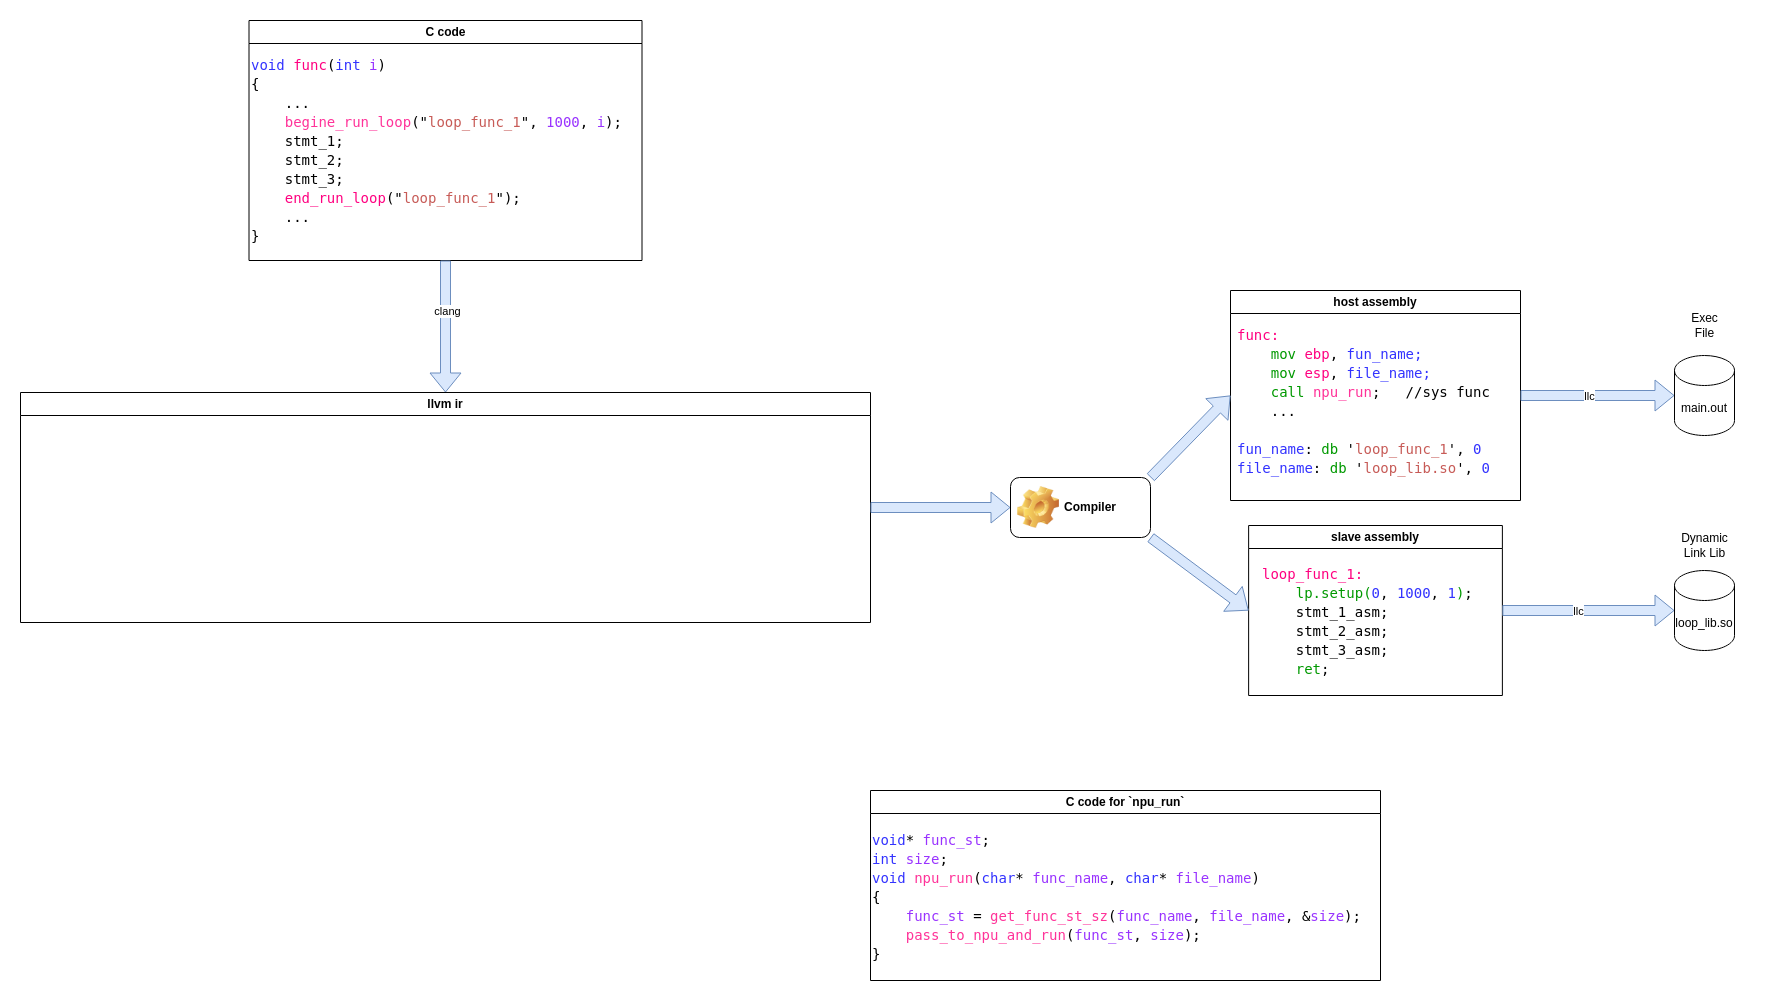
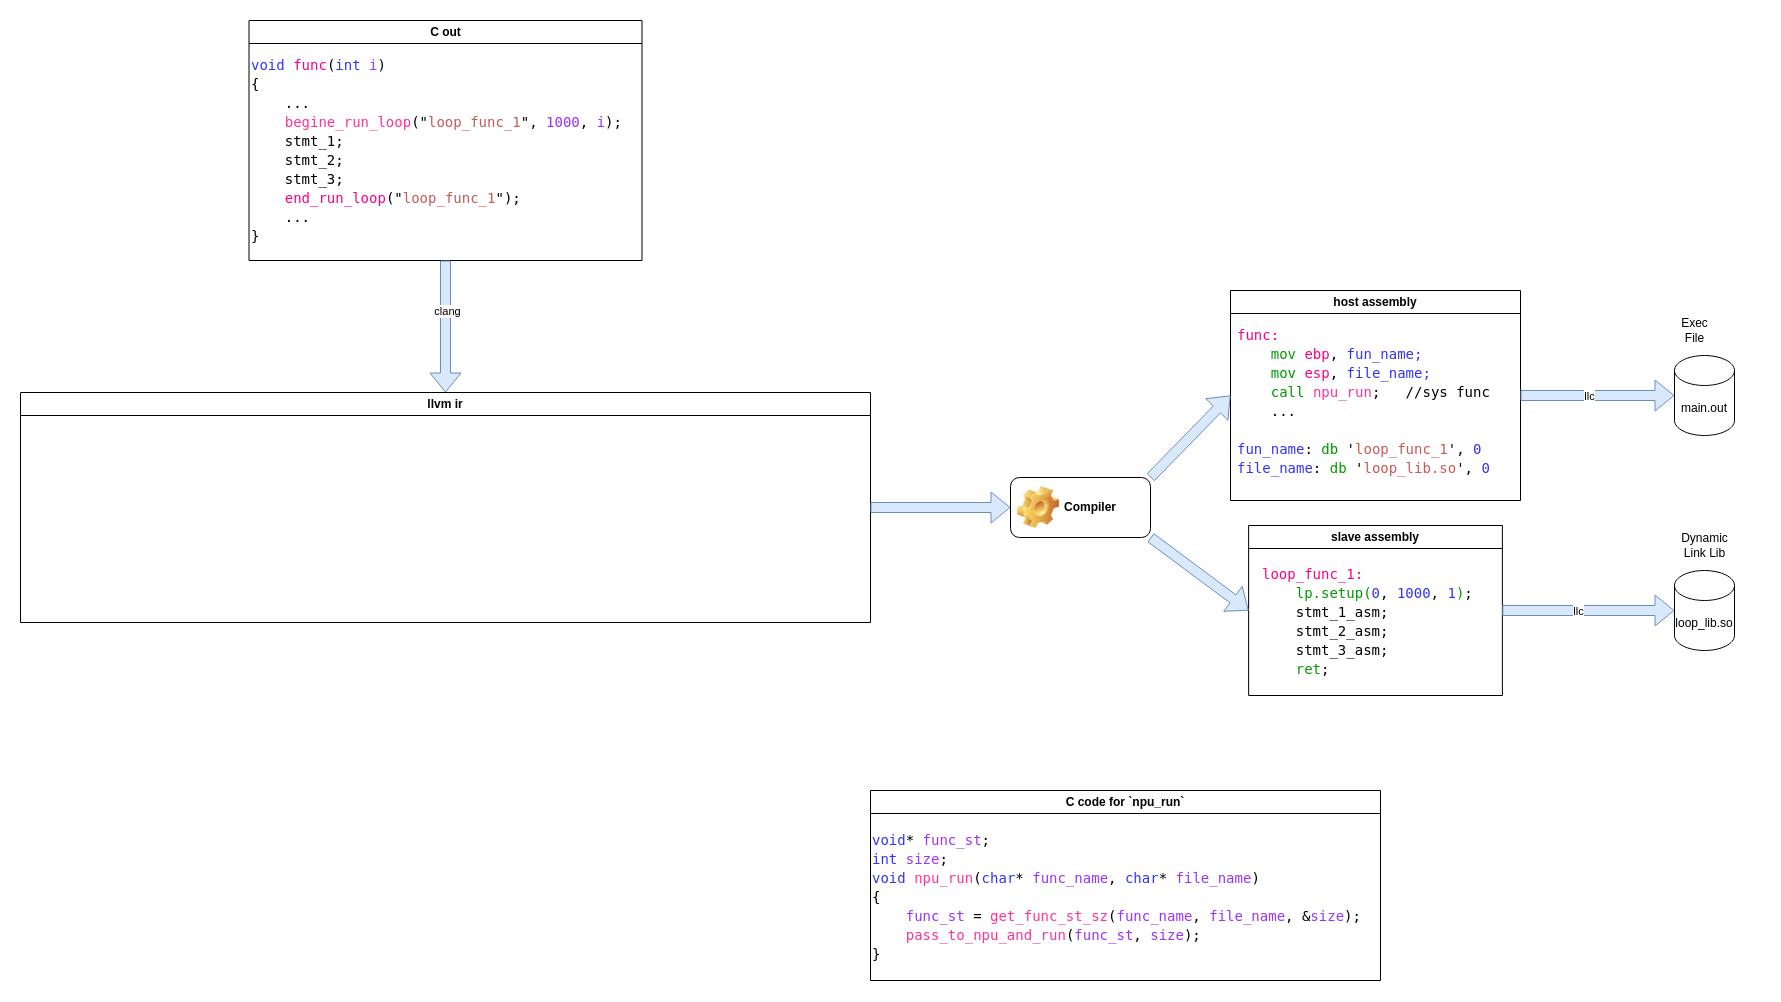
node "C code": label "C code" -> "C out"
node "Exec File": moved (1705, 326) -> (1695, 331)
